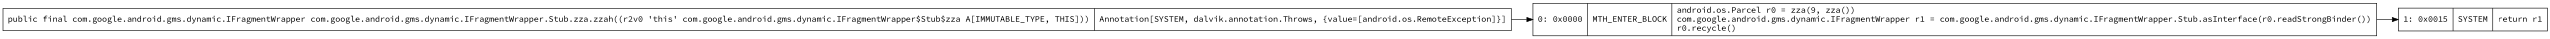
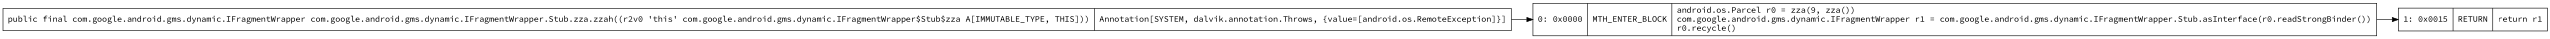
node "1: 0x0015": text "SYSTEM" -> "RETURN"
